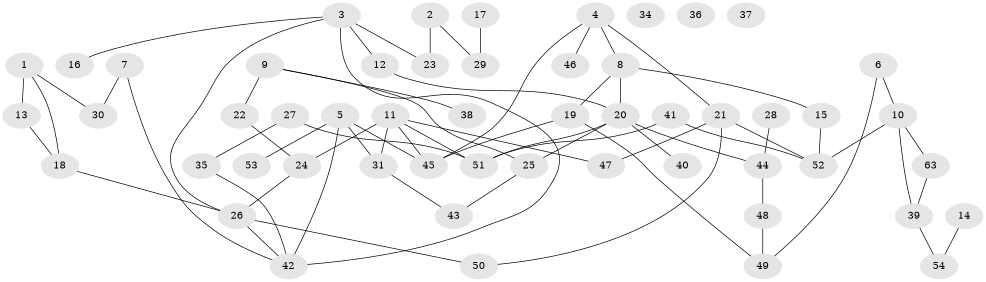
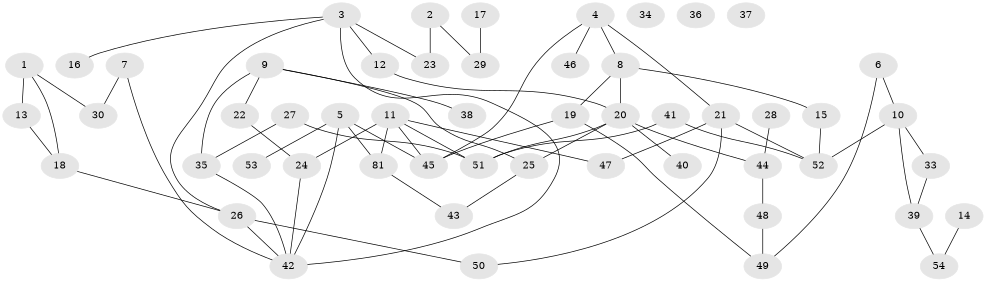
edge "9" -- "35": added
node "31": label "31" -> "81"
node "63": label "63" -> "33"
edge "24" -- "26": now "24" -- "42"
